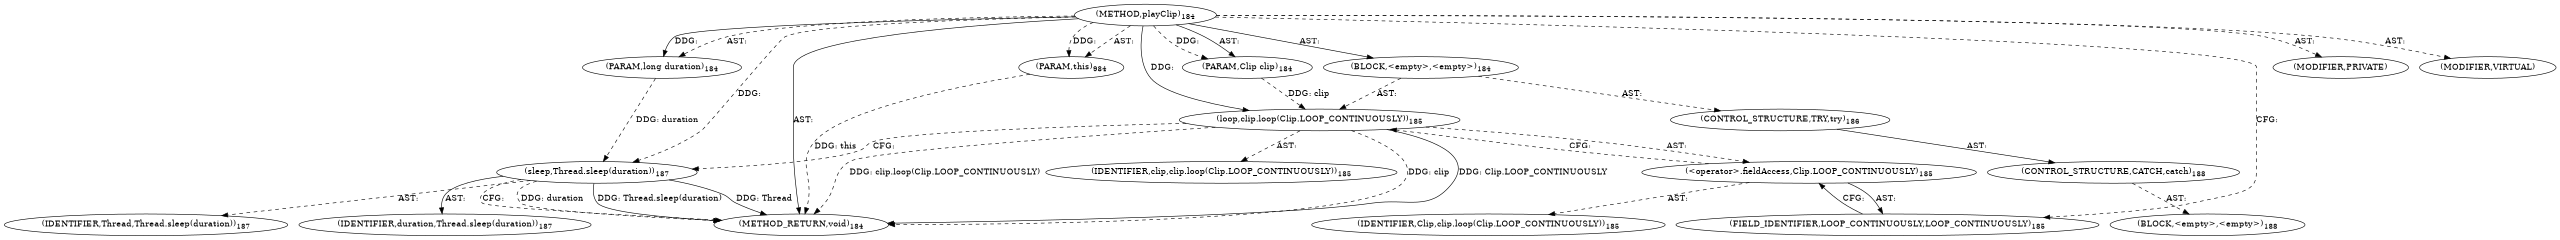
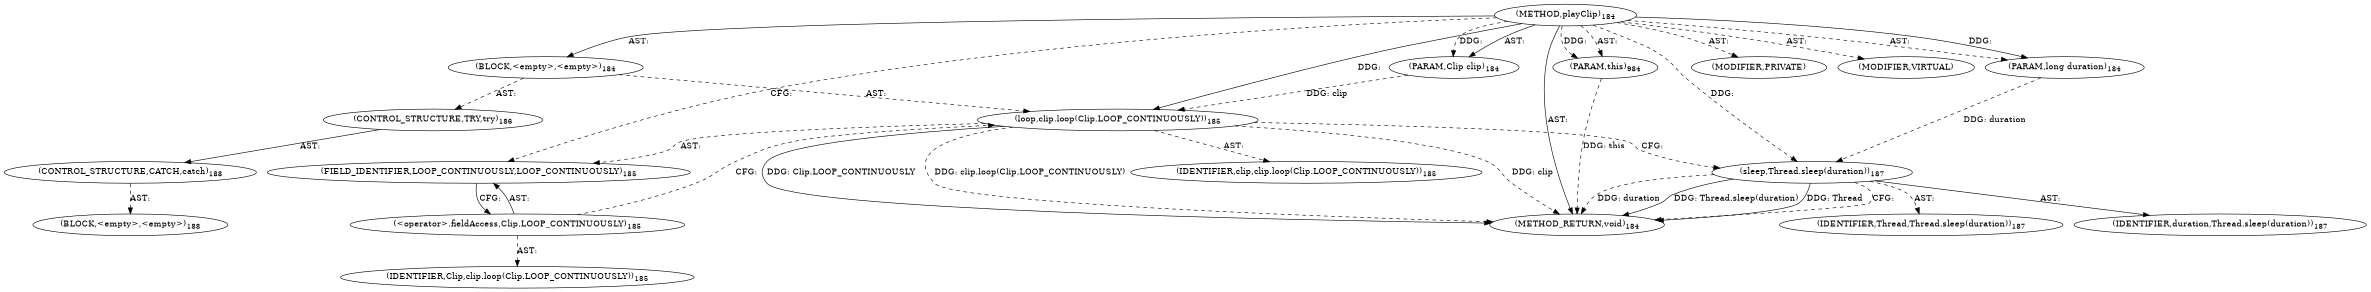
edge "(loop,clip.loop(Clip.LOOP_CONTINUOUSLY))" -> "(<operator>.fieldAccess,Clip.LOOP_CONTINUOUSLY)": now "(loop,clip.loop(Clip.LOOP_CONTINUOUSLY))" -> "(FIELD_IDENTIFIER,LOOP_CONTINUOUSLY,LOOP_CONTINUOUSLY)"
